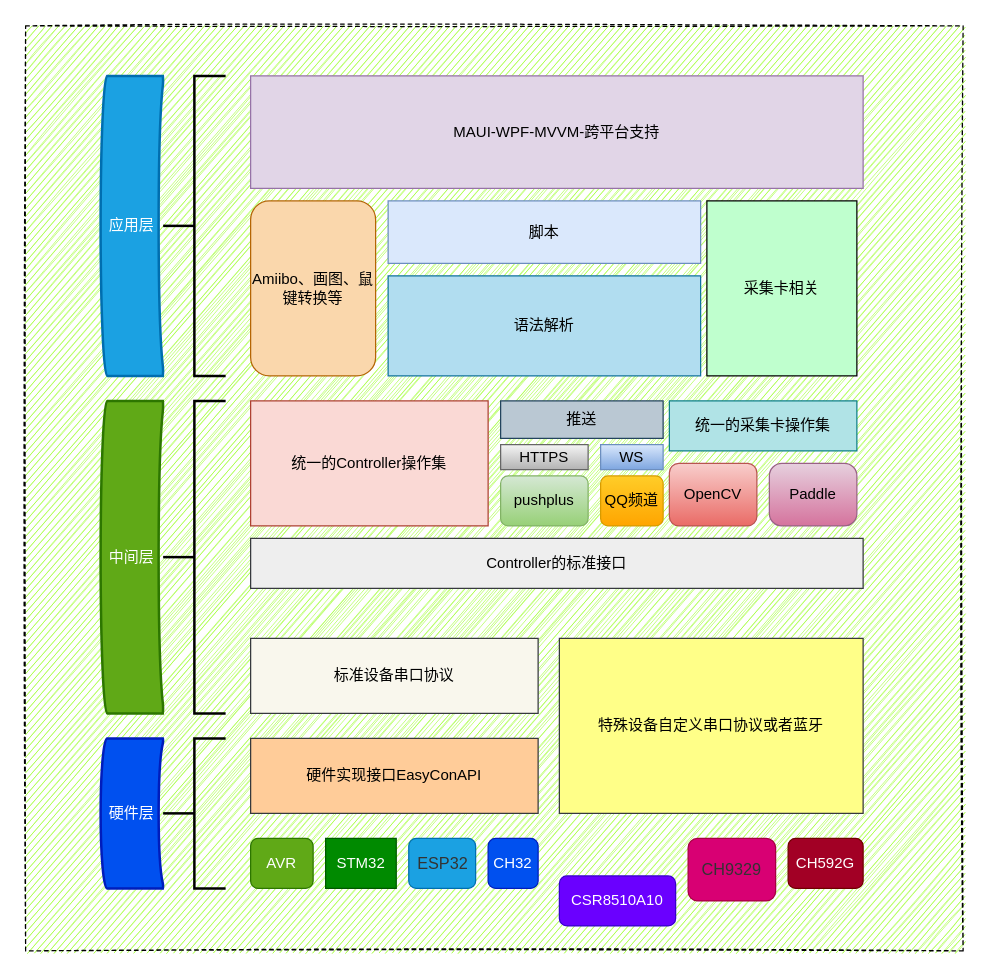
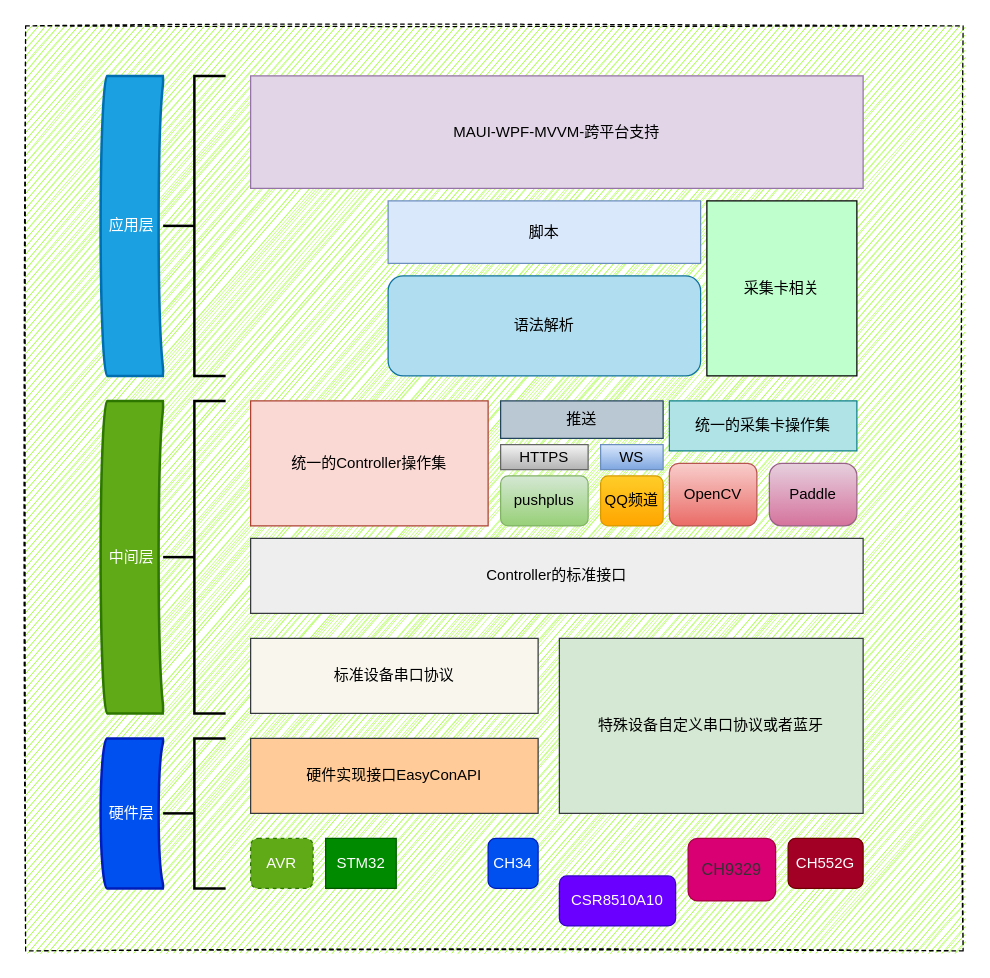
node "Amiibo、画图、鼠键转换等": removed
node "语法解析": shape rectangle -> rounded rectangle
node "Controller的标准接口": size 613x50 -> 613x75
node "特殊设备自定义串口协议或者蓝牙": fillcolor #ffff88 -> #d5e8d4
node "AVR": style solid -> dashed
node "ESP32": removed
node "CH32": label "CH32" -> "CH34"
node "CH592G": label "CH592G" -> "CH552G"
